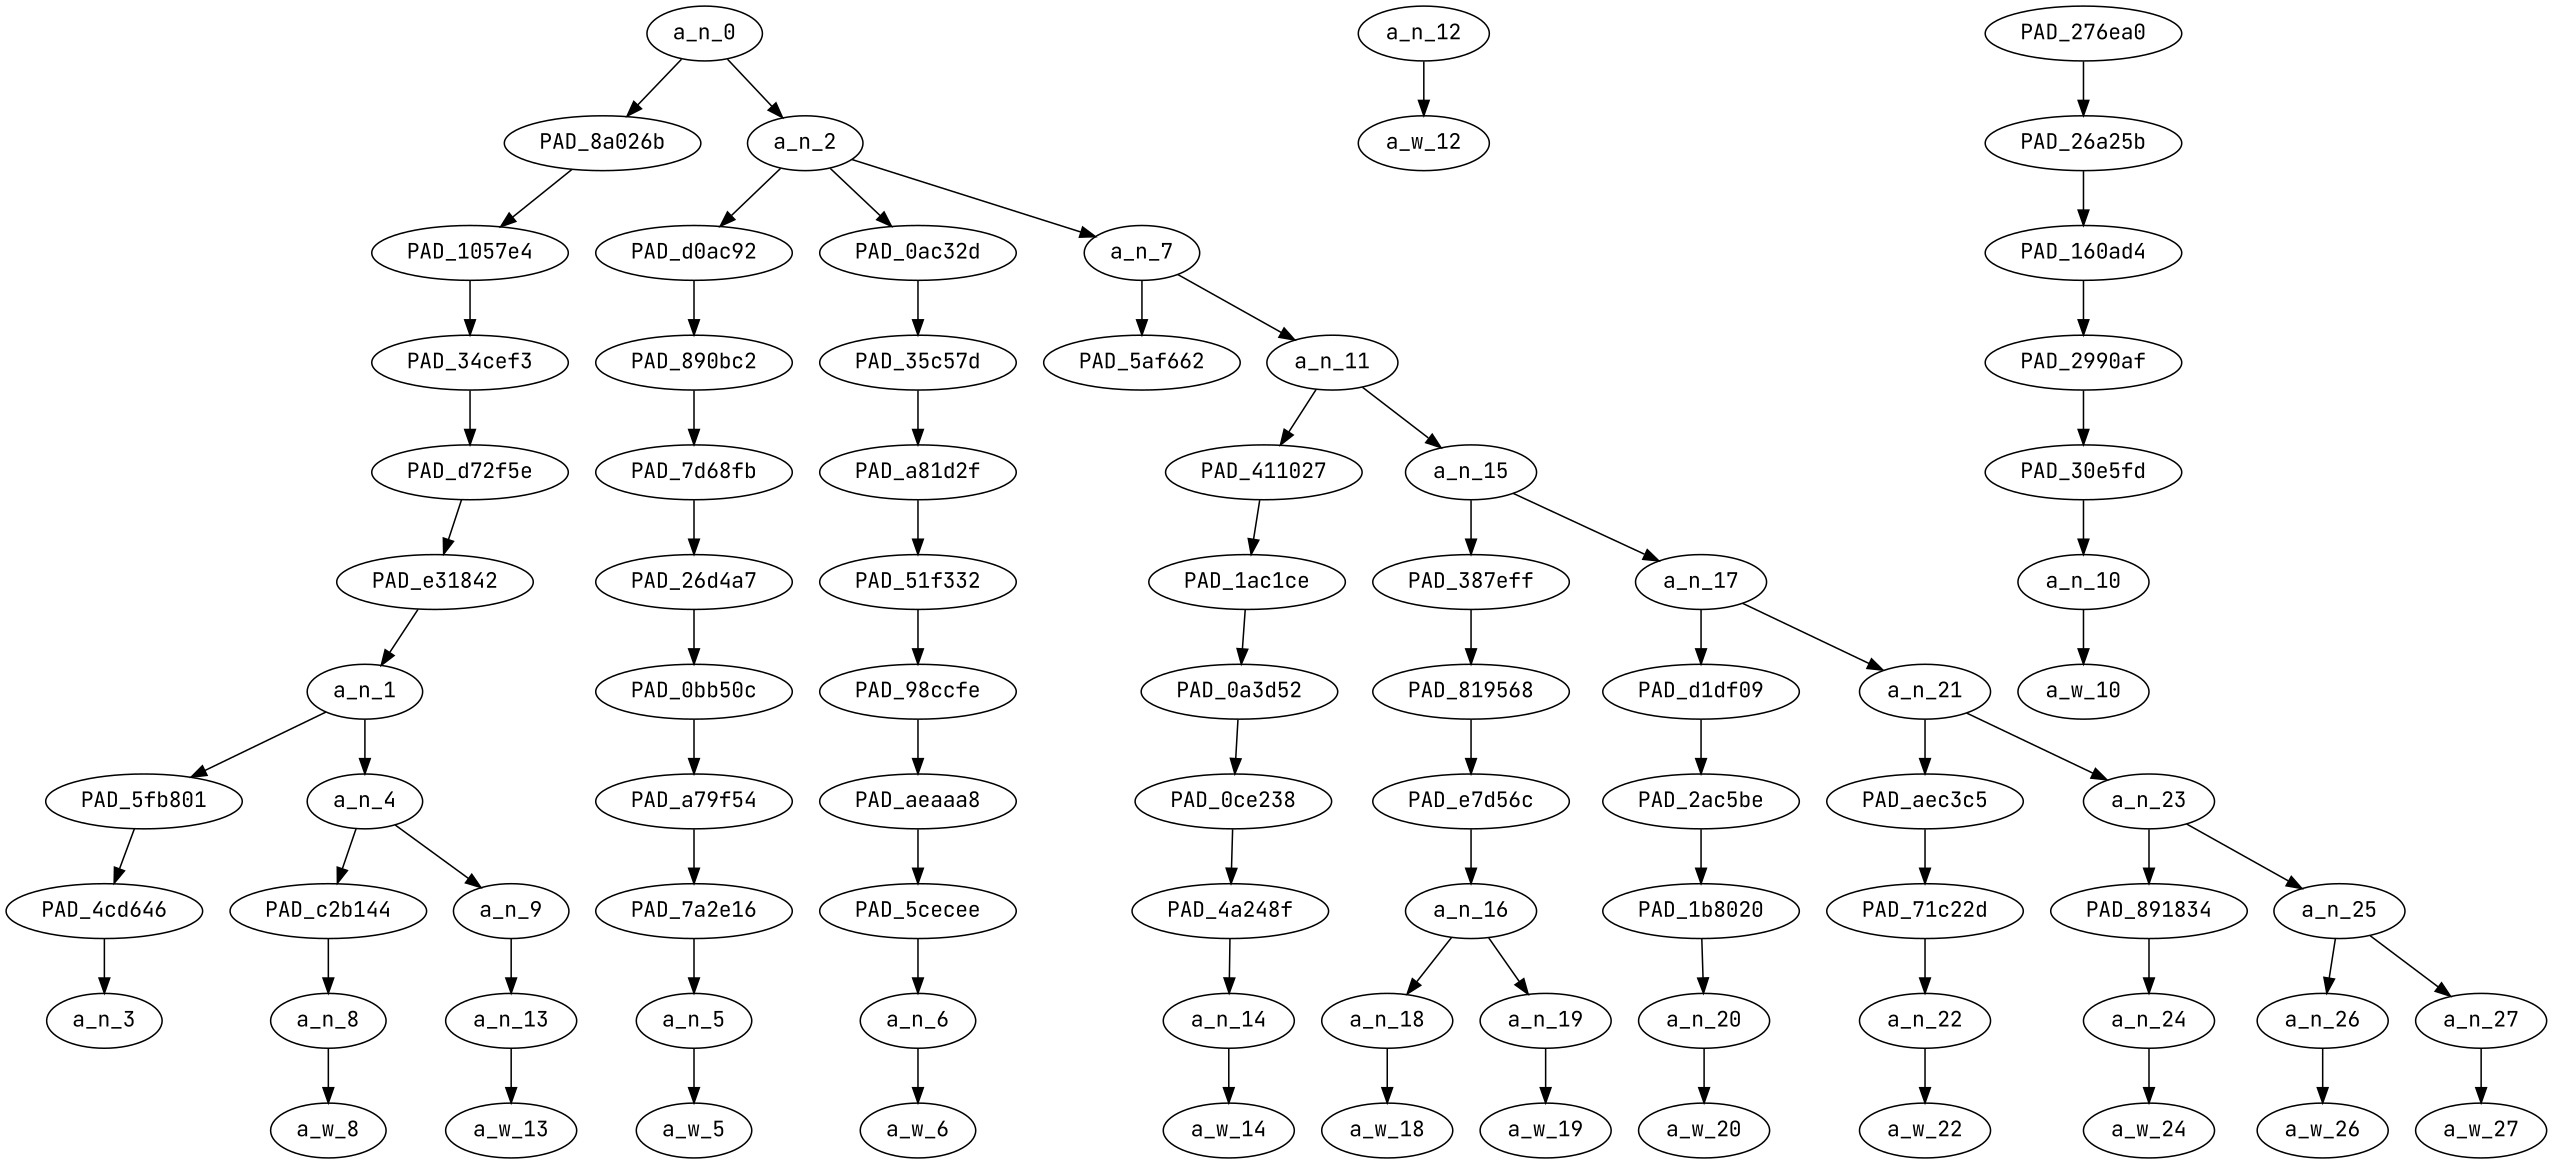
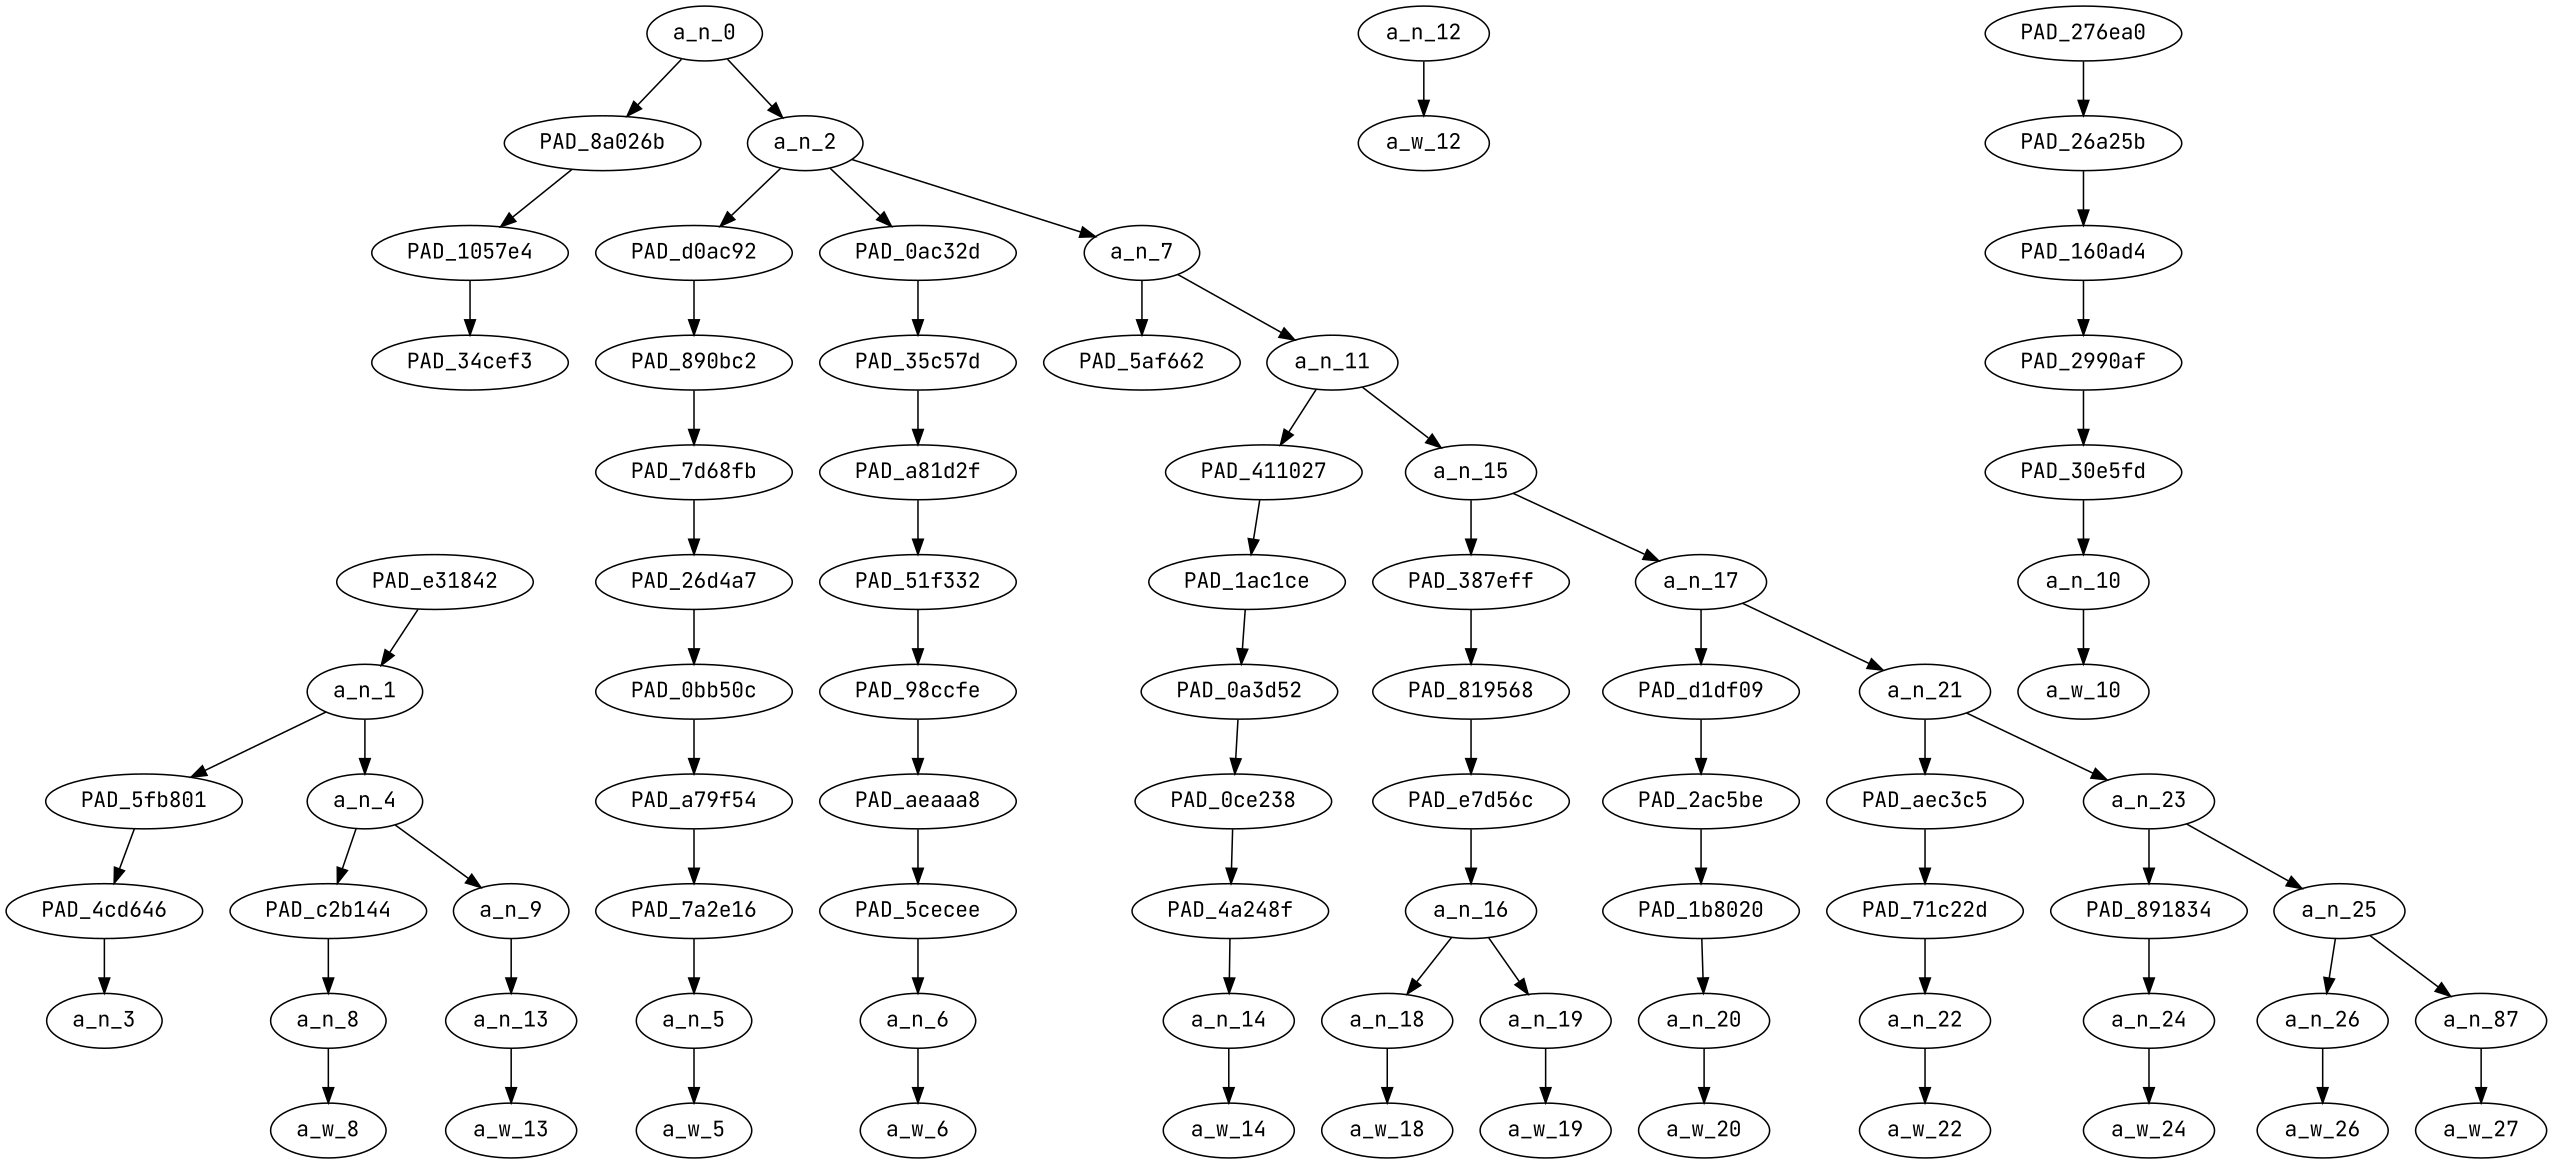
node "PAD_d72f5e": removed
node "a_n_27": label "a_n_27" -> "a_n_87"
